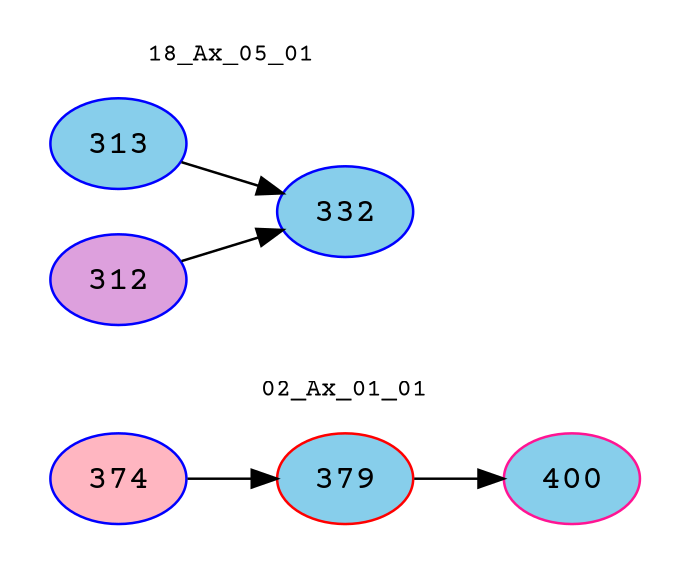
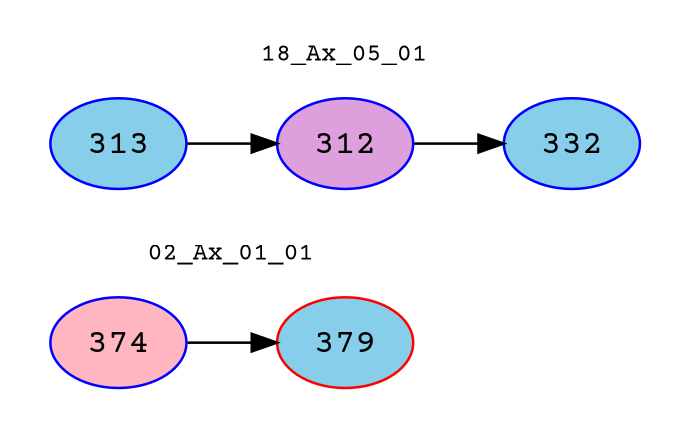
edge "313" -> "332": now "313" -> "312"
node "400": removed
